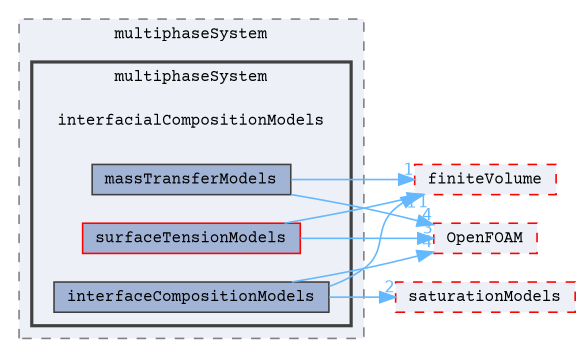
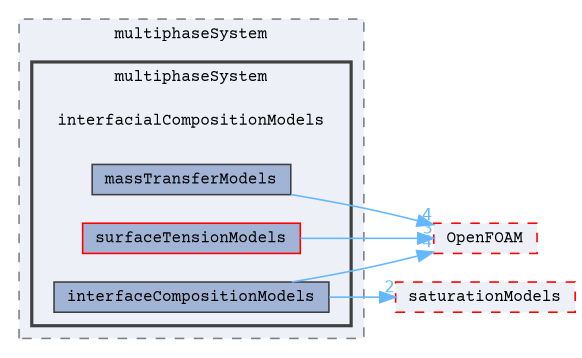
node "finiteVolume": removed
